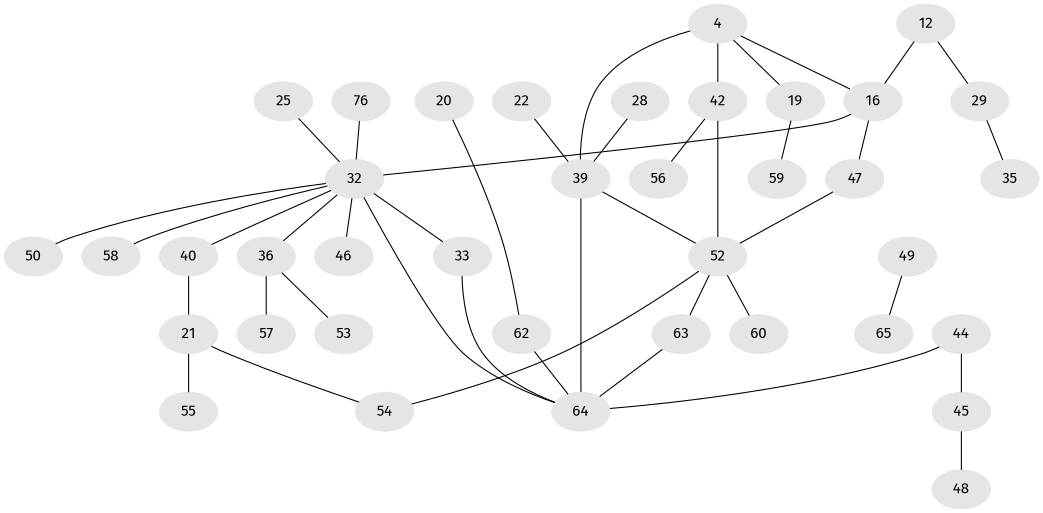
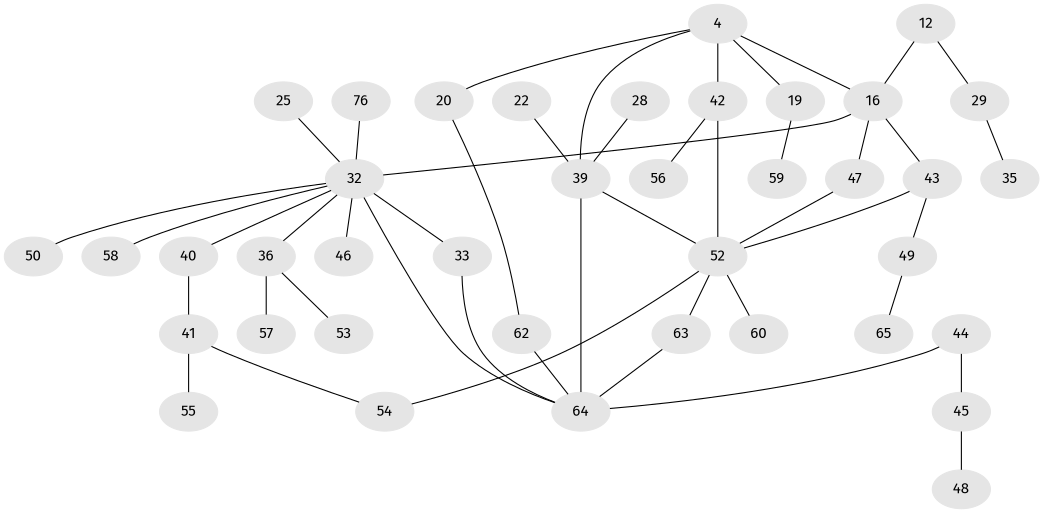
edge "4" -- "20": added
node "43": added
node "21": label "21" -> "41"
